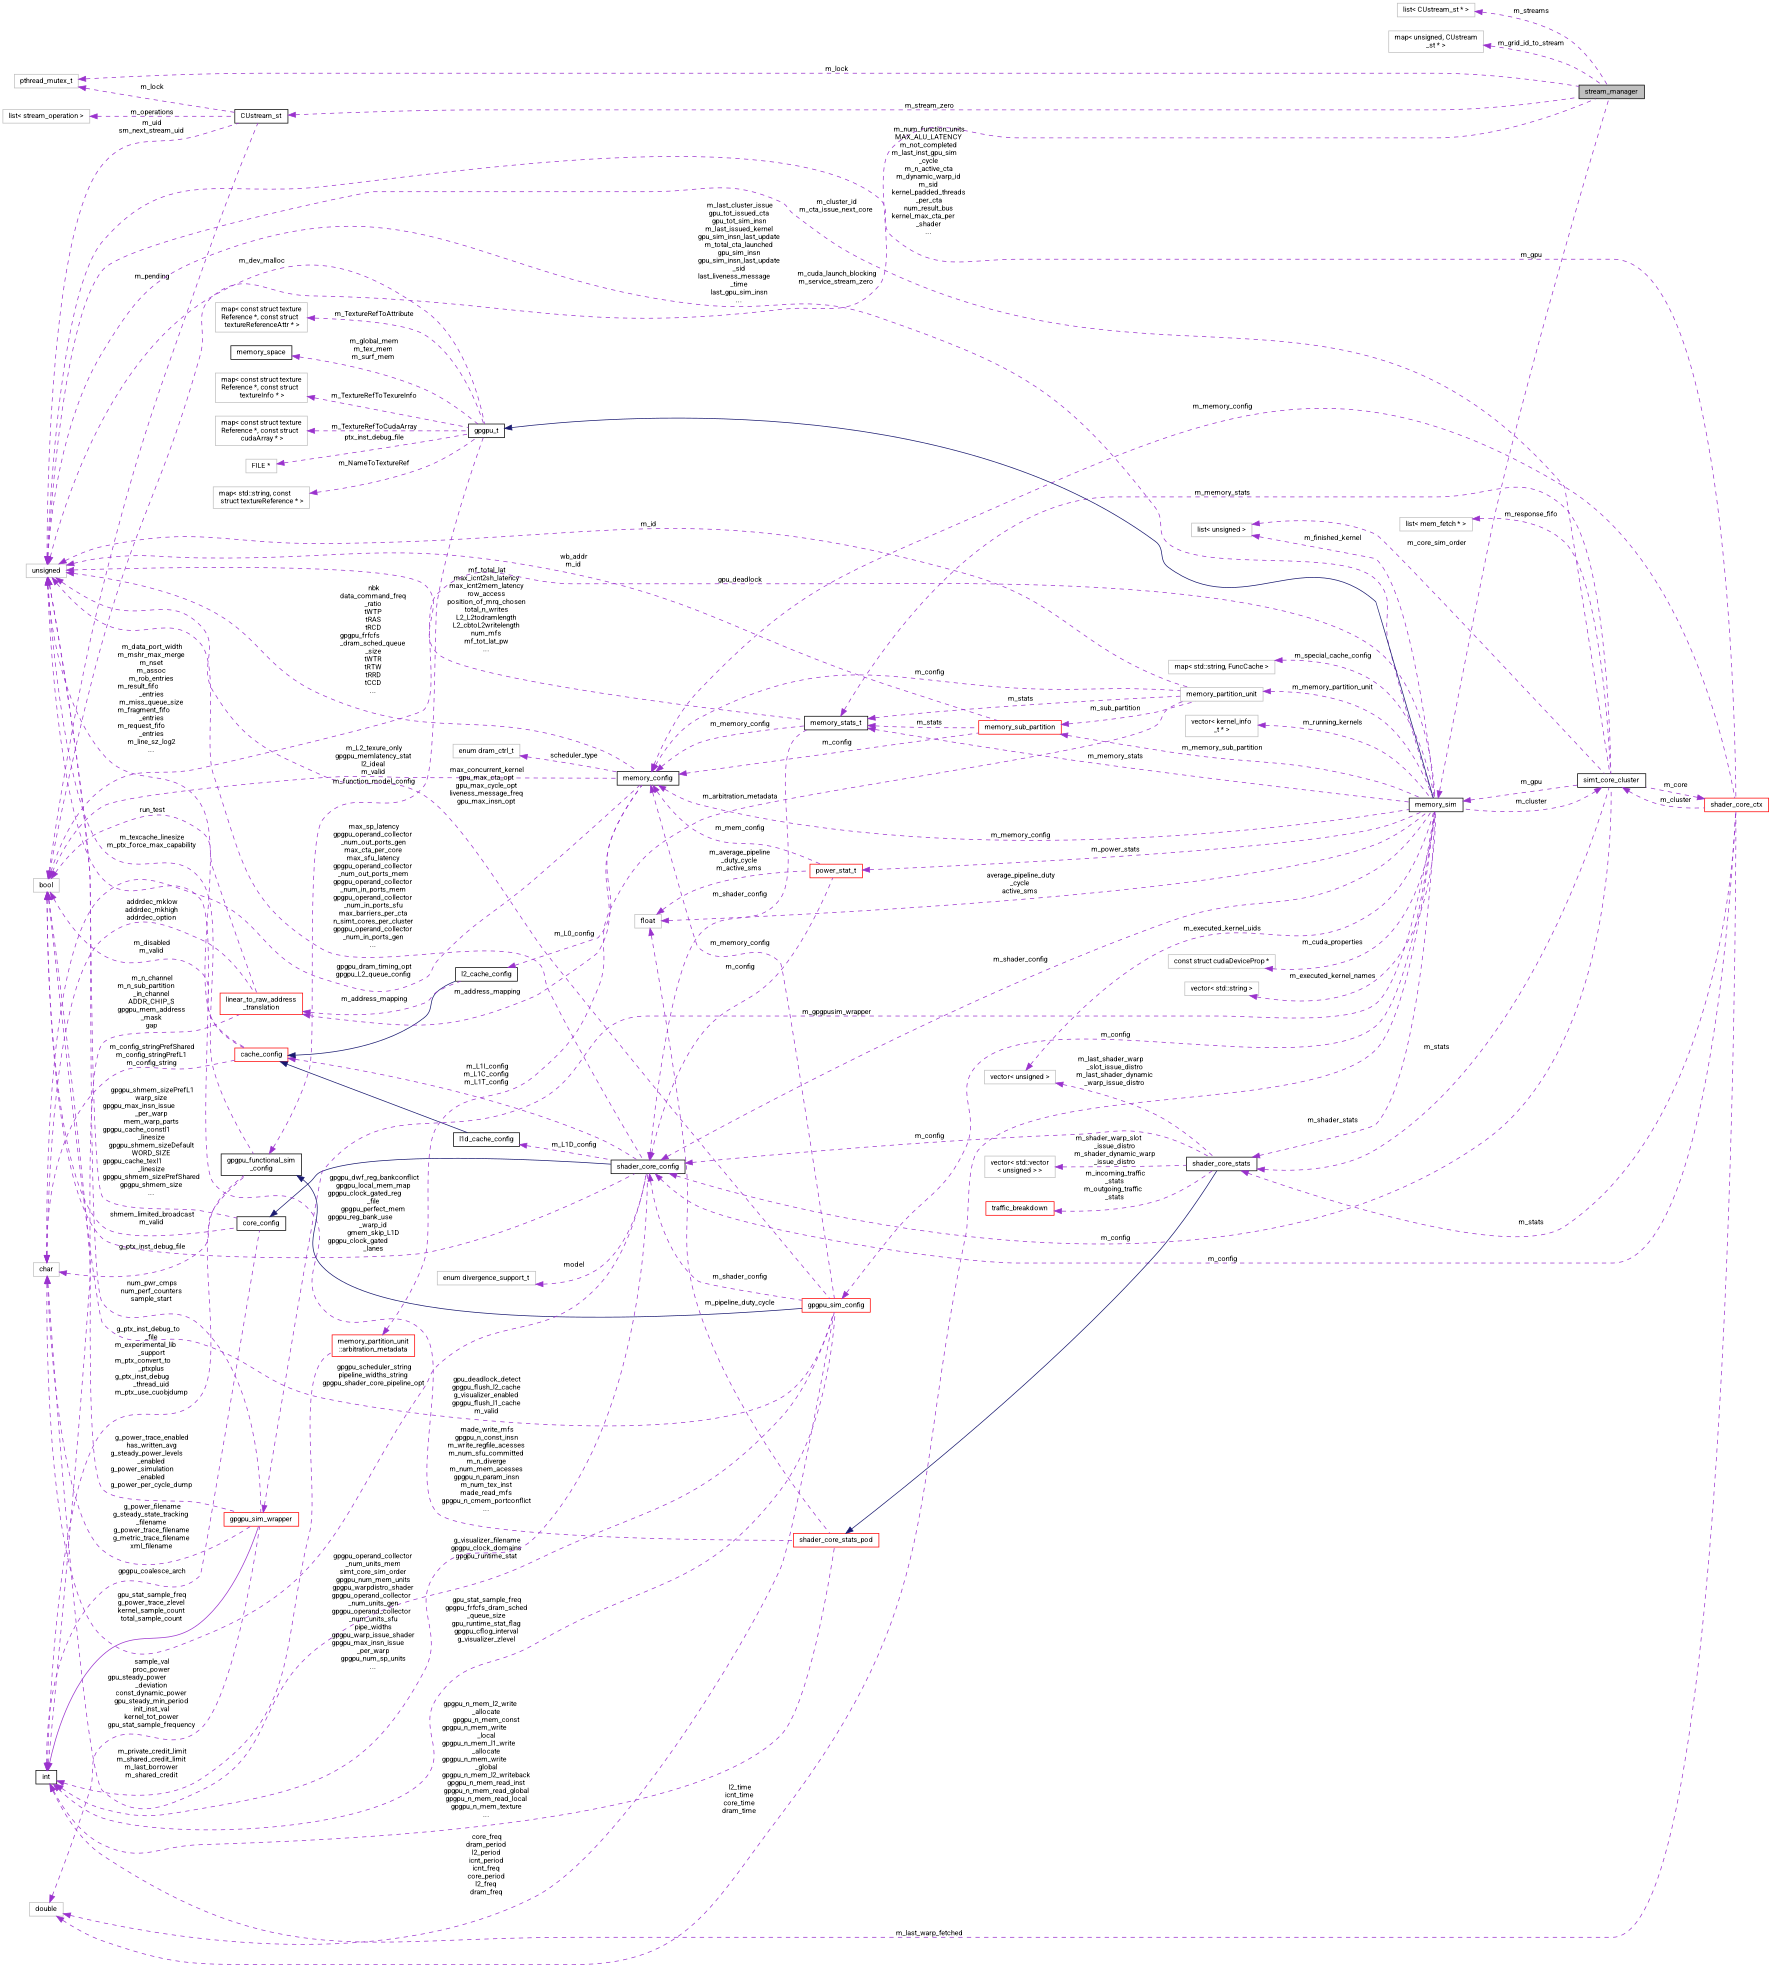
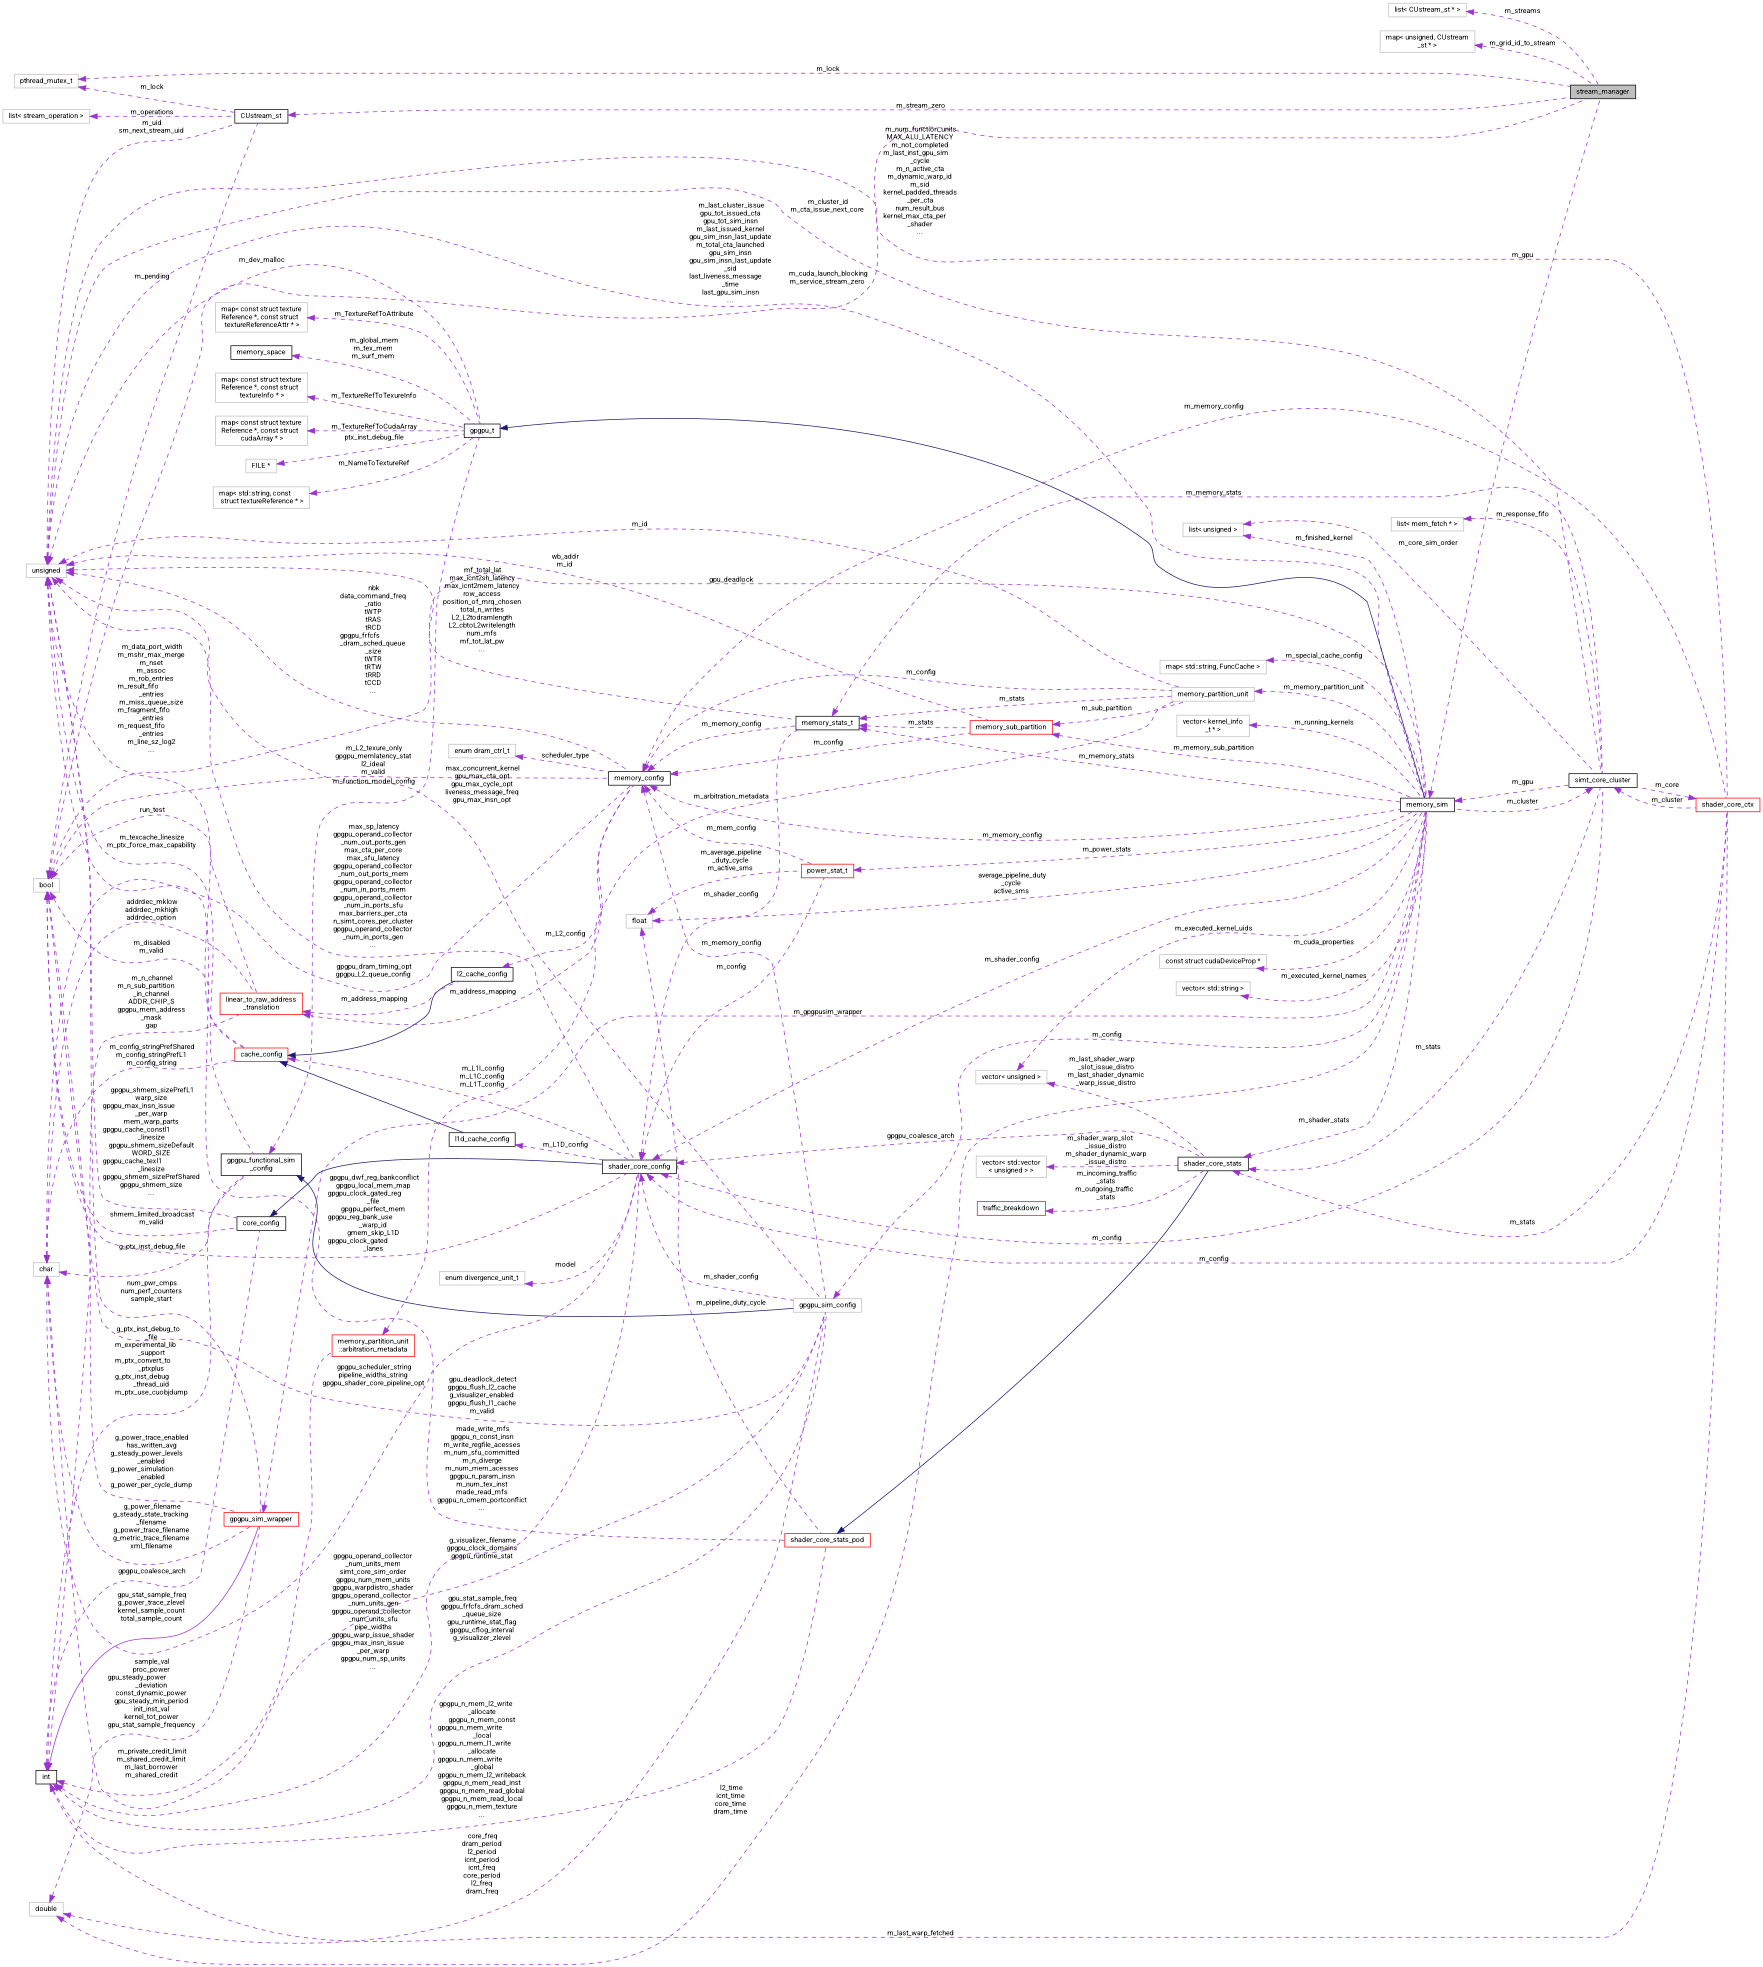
edge "memory_config" -> "l2_cache_config": label " m_L0_config" -> " m_L2_config"
edge "shader_core_stats" -> "shader_core_config": label " m_config" -> " gpgpu_coalesce_arch"
node "enum divergence_support_t": label "enum divergence_support_t" -> "enum divergence_unit_t"
node "gpgpu_sim_config": color red -> grey75
